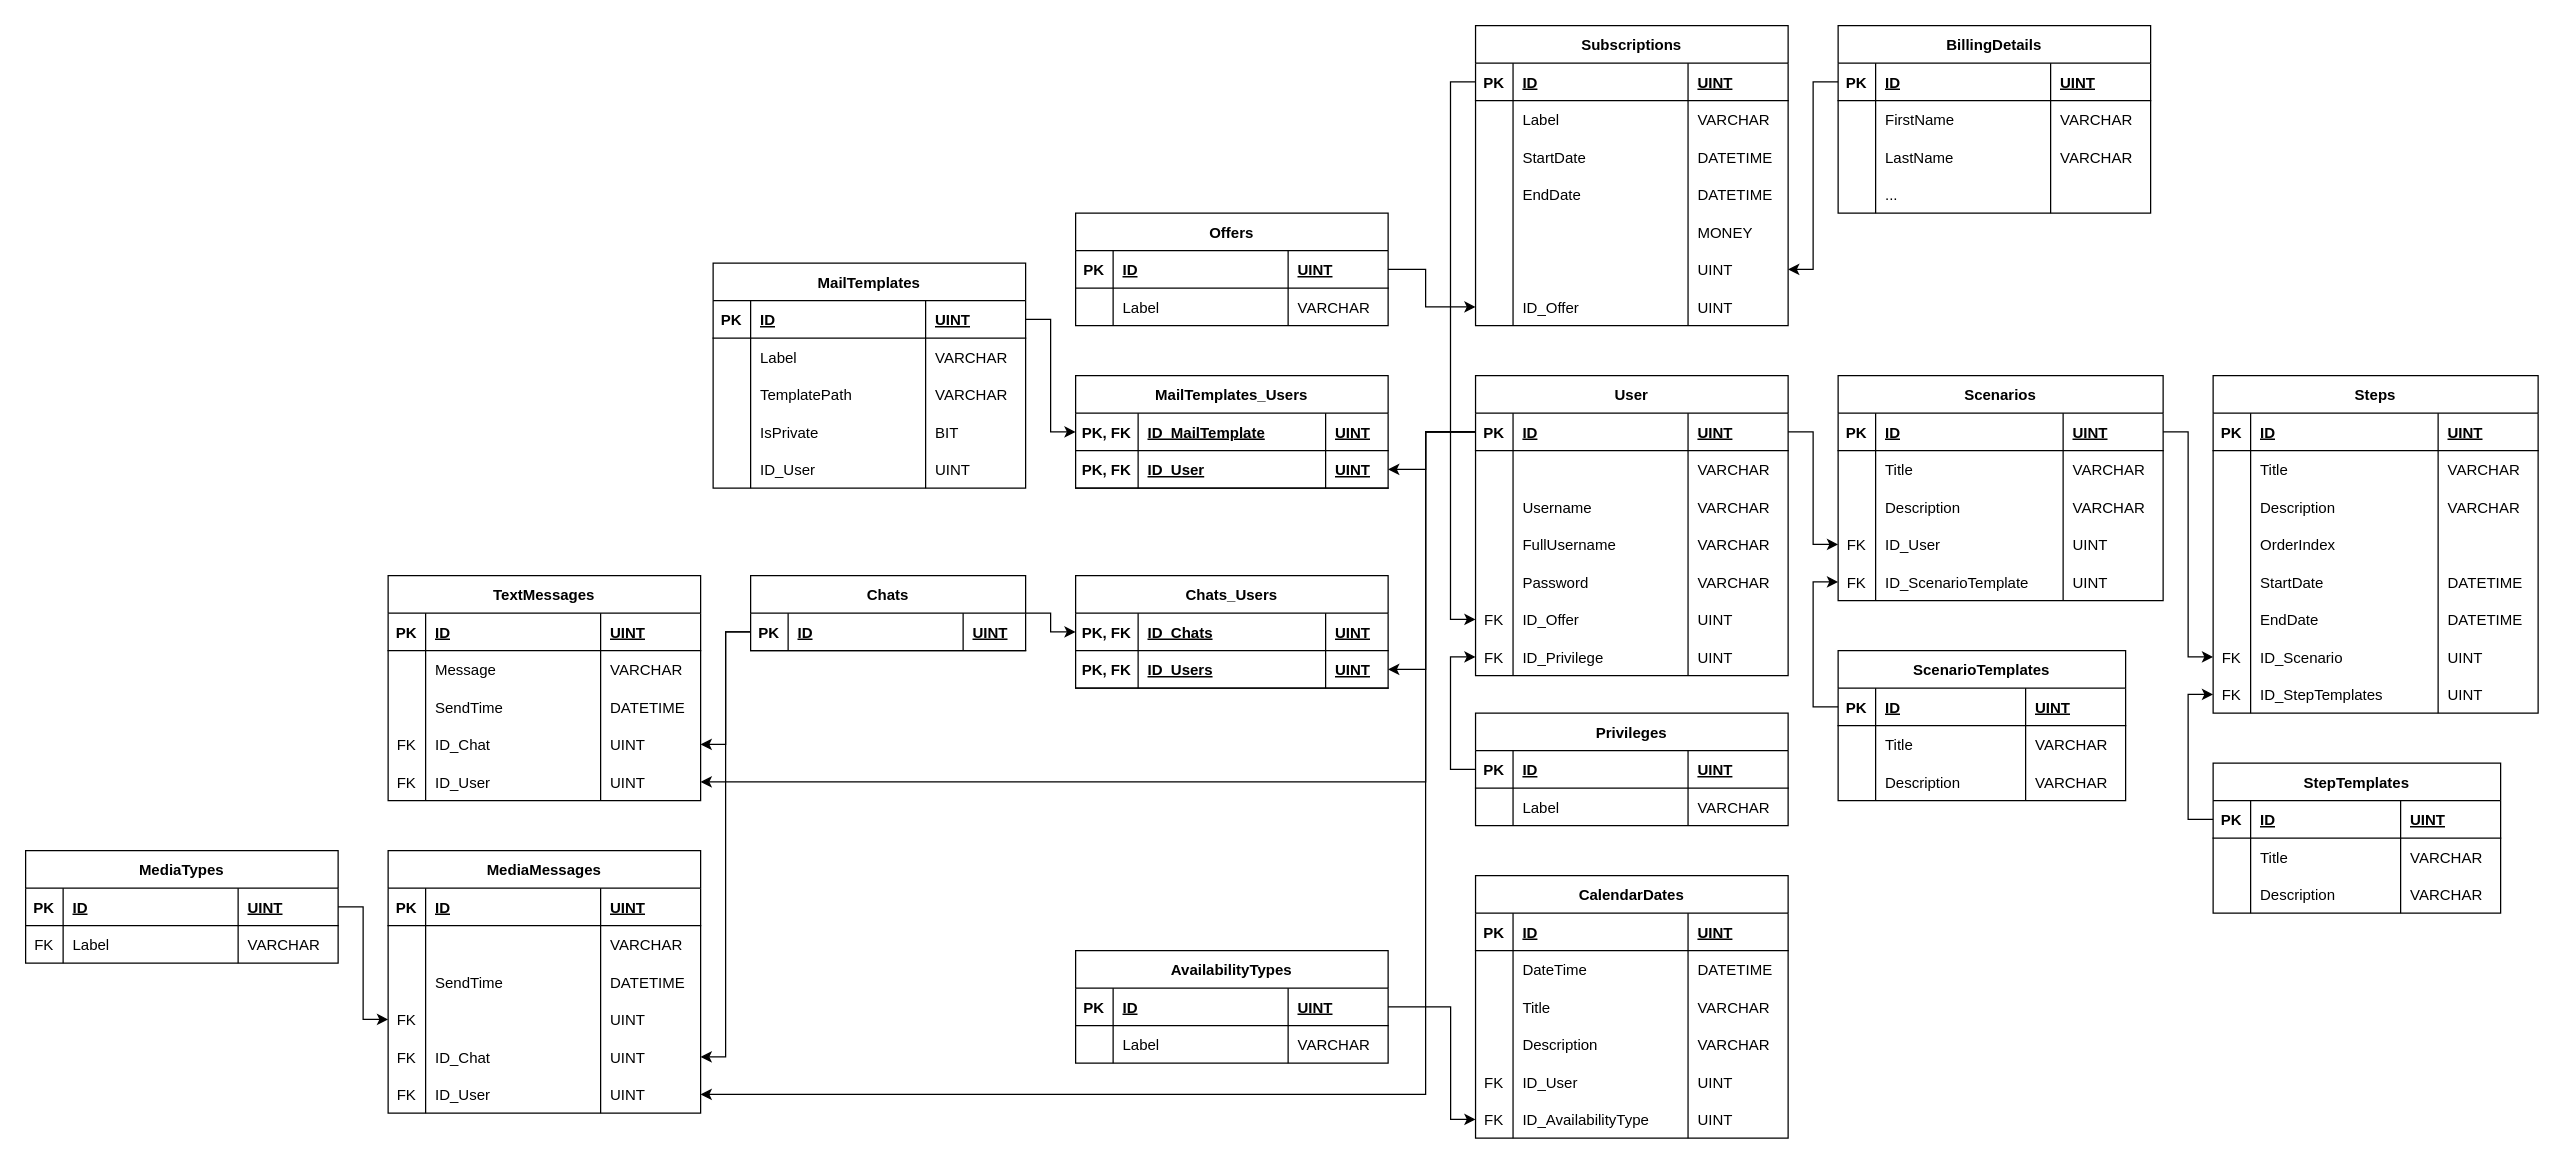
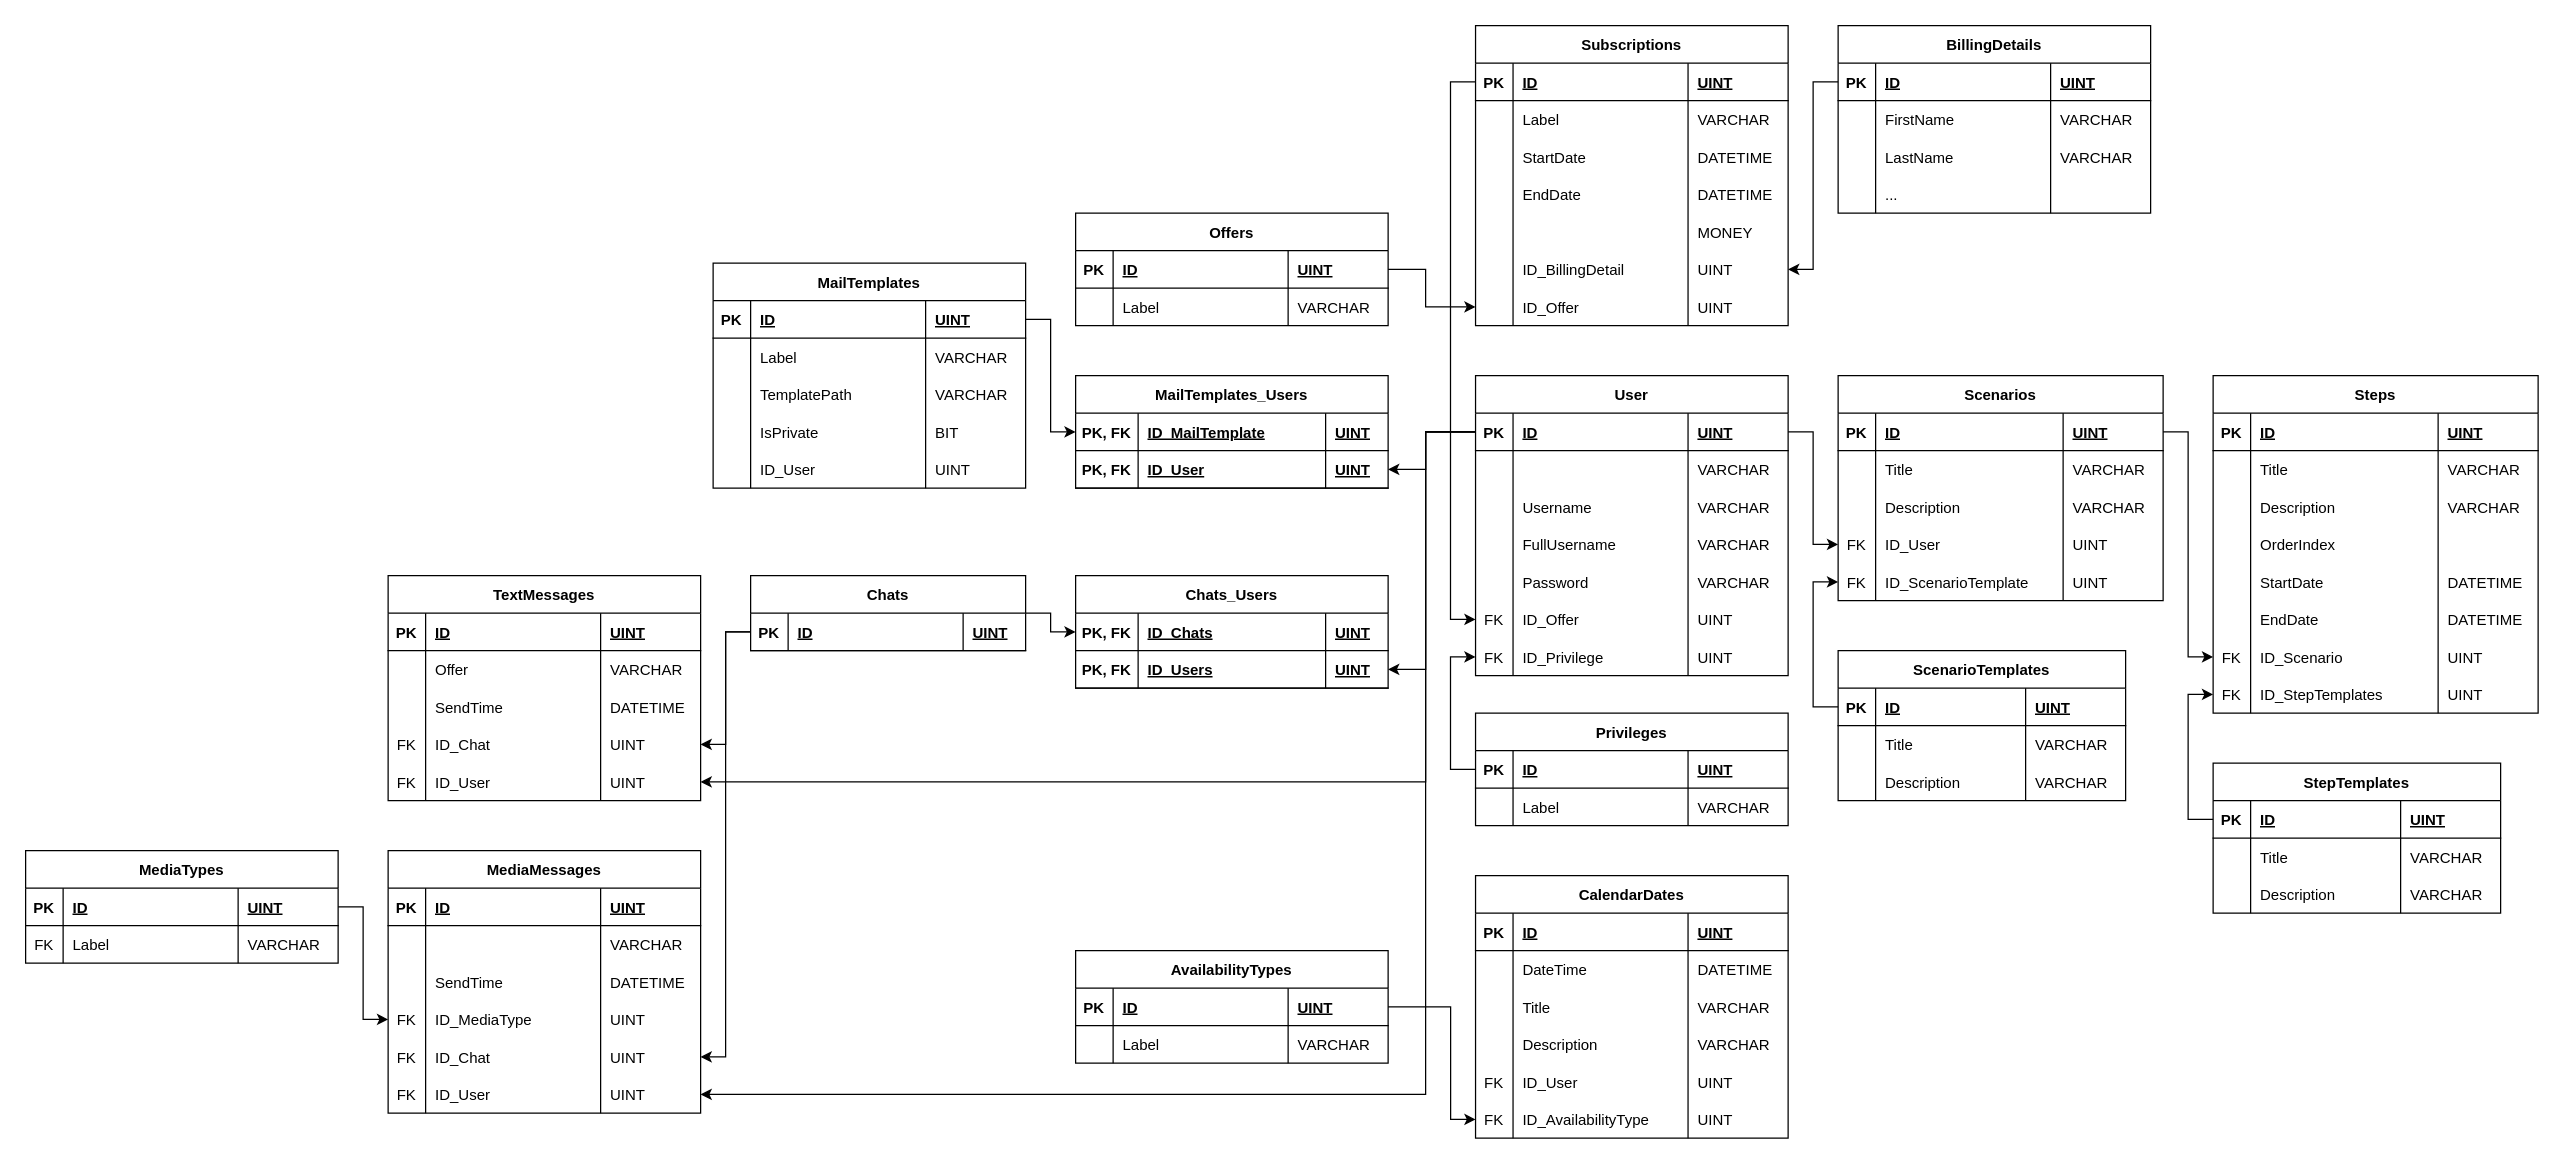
node "ID_BillingDetail": added
node "Message": label "Message" -> "Offer"
node "ID_MediaType": added
